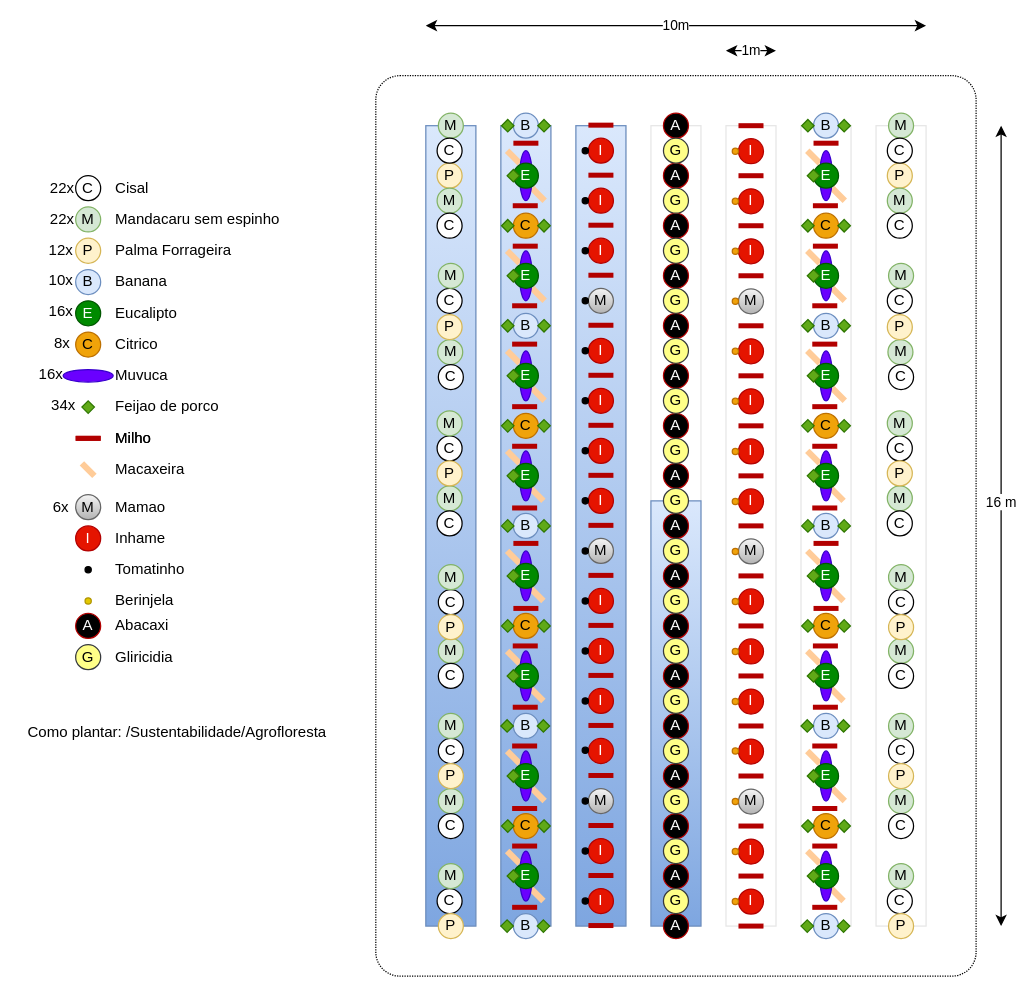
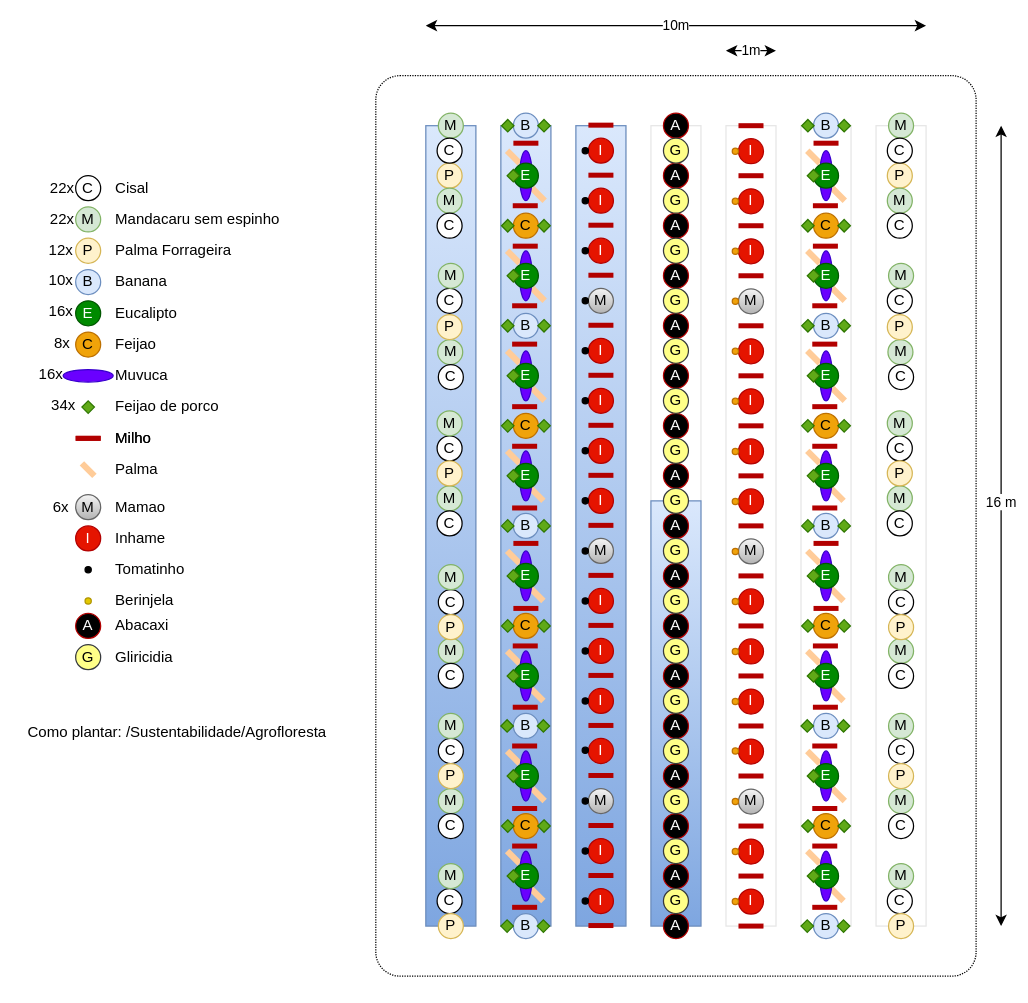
node "Citrico": label "Citrico" -> "Feijao"
node "Macaxeira": label "Macaxeira" -> "Palma"
